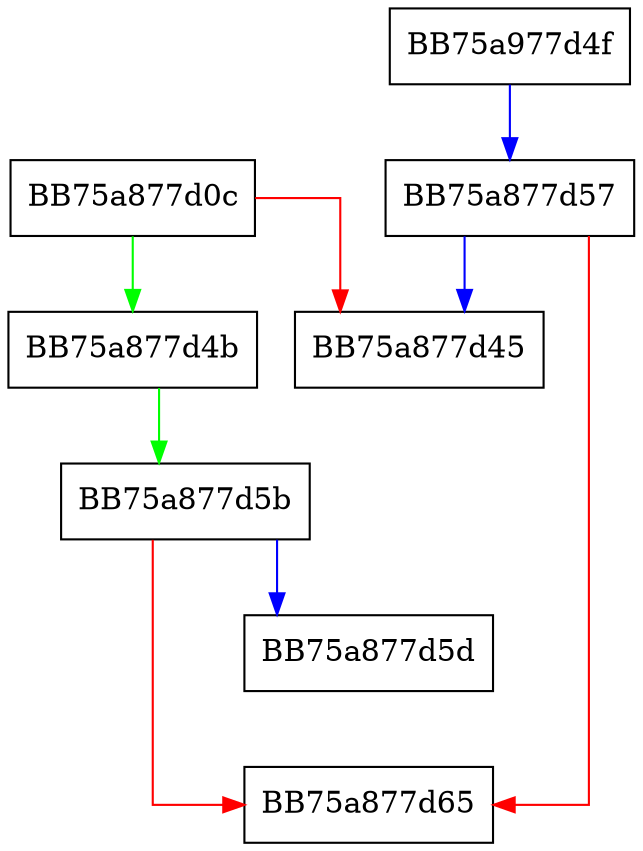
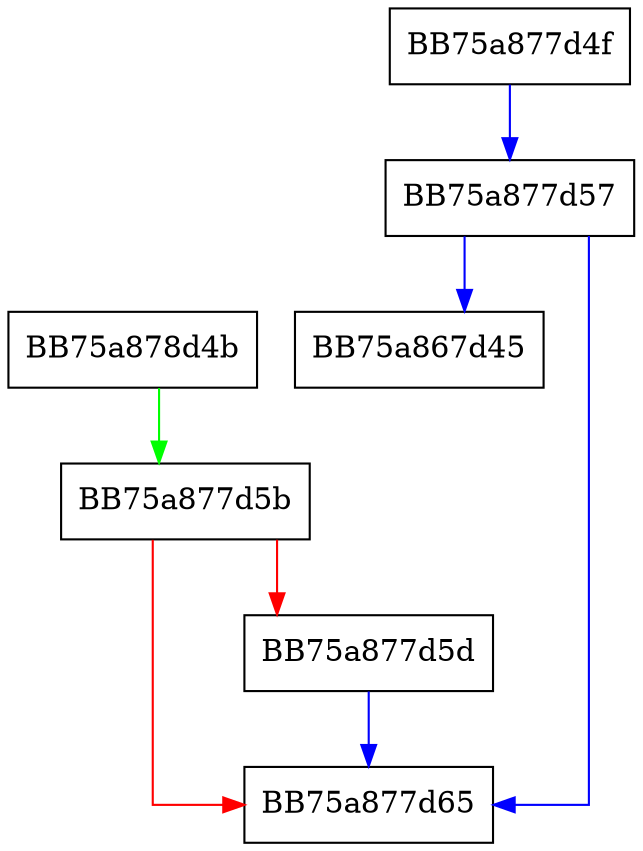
node "BB75a977d4f": label "BB75a977d4f" -> "BB75a877d4f"
node "BB75a877d0c": removed
node "BB75a877d4b": label "BB75a877d4b" -> "BB75a878d4b"
node "BB75a877d45": label "BB75a877d45" -> "BB75a867d45"
edge "BB75a877d57" -> "BB75a877d65": color red -> blue
edge "BB75a877d5b" -> "BB75a877d5d": color blue -> red
edge "BB75a877d5d" -> "BB75a877d65": added
